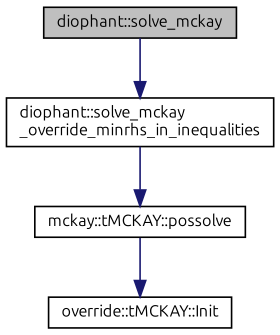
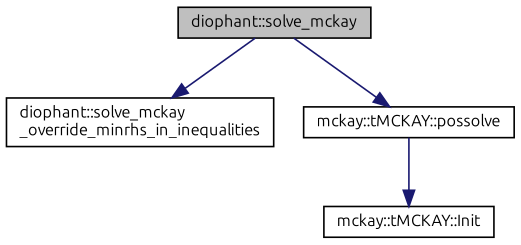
edge "diophant::solve_mckay _override_minrhs_in_inequalities" -> "mckay::tMCKAY::possolve": now "diophant::solve_mckay" -> "mckay::tMCKAY::possolve"
node "override::tMCKAY::Init": label "override::tMCKAY::Init" -> "mckay::tMCKAY::Init"
